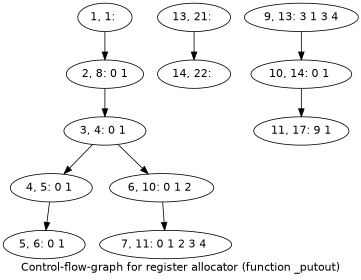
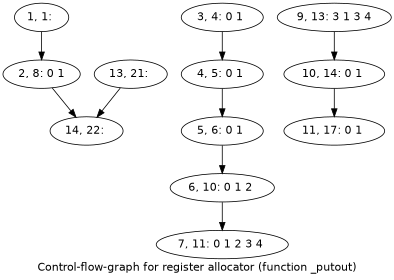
edge "2, 8: 0 1" -> "3, 4: 0 1": now "2, 8: 0 1" -> "14, 22:"
node "11, 17: 9 1": label "11, 17: 9 1" -> "11, 17: 0 1"
edge "3, 4: 0 1" -> "6, 10: 0 1 2": now "5, 6: 0 1" -> "6, 10: 0 1 2"
